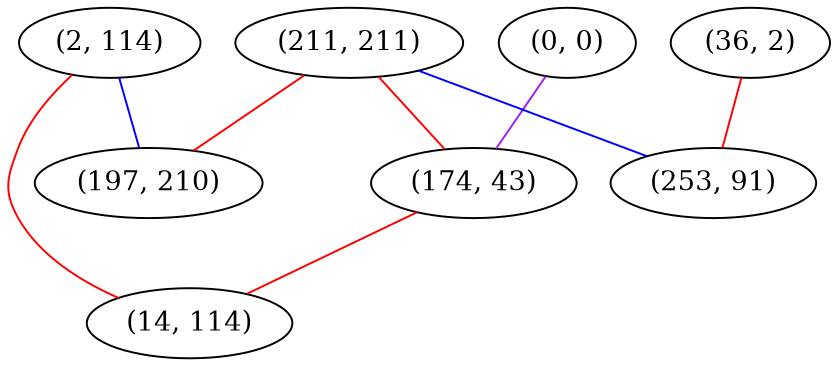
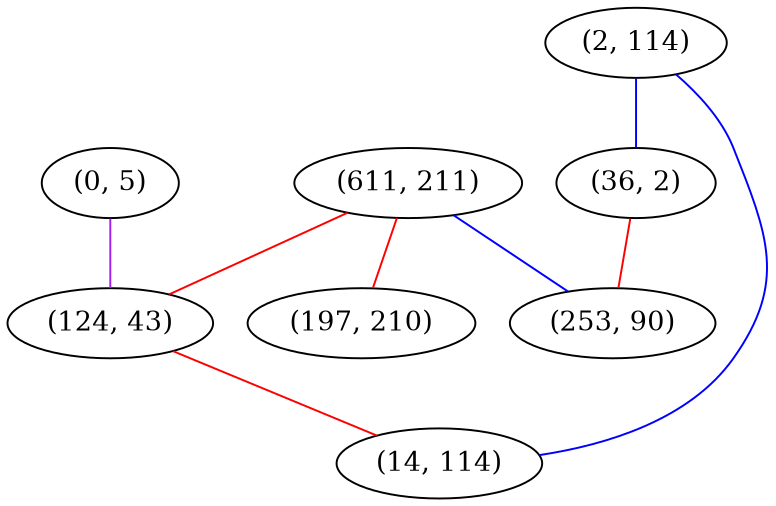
node "(211, 211)": label "(211, 211)" -> "(611, 211)"
node "(0, 0)": label "(0, 0)" -> "(0, 5)"
edge "(2, 114)" -- "(197, 210)": now "(2, 114)" -- "(36, 2)"
node "(174, 43)": label "(174, 43)" -> "(124, 43)"
node "(253, 91)": label "(253, 91)" -> "(253, 90)"
edge "(2, 114)" -- "(14, 114)": color red -> blue
